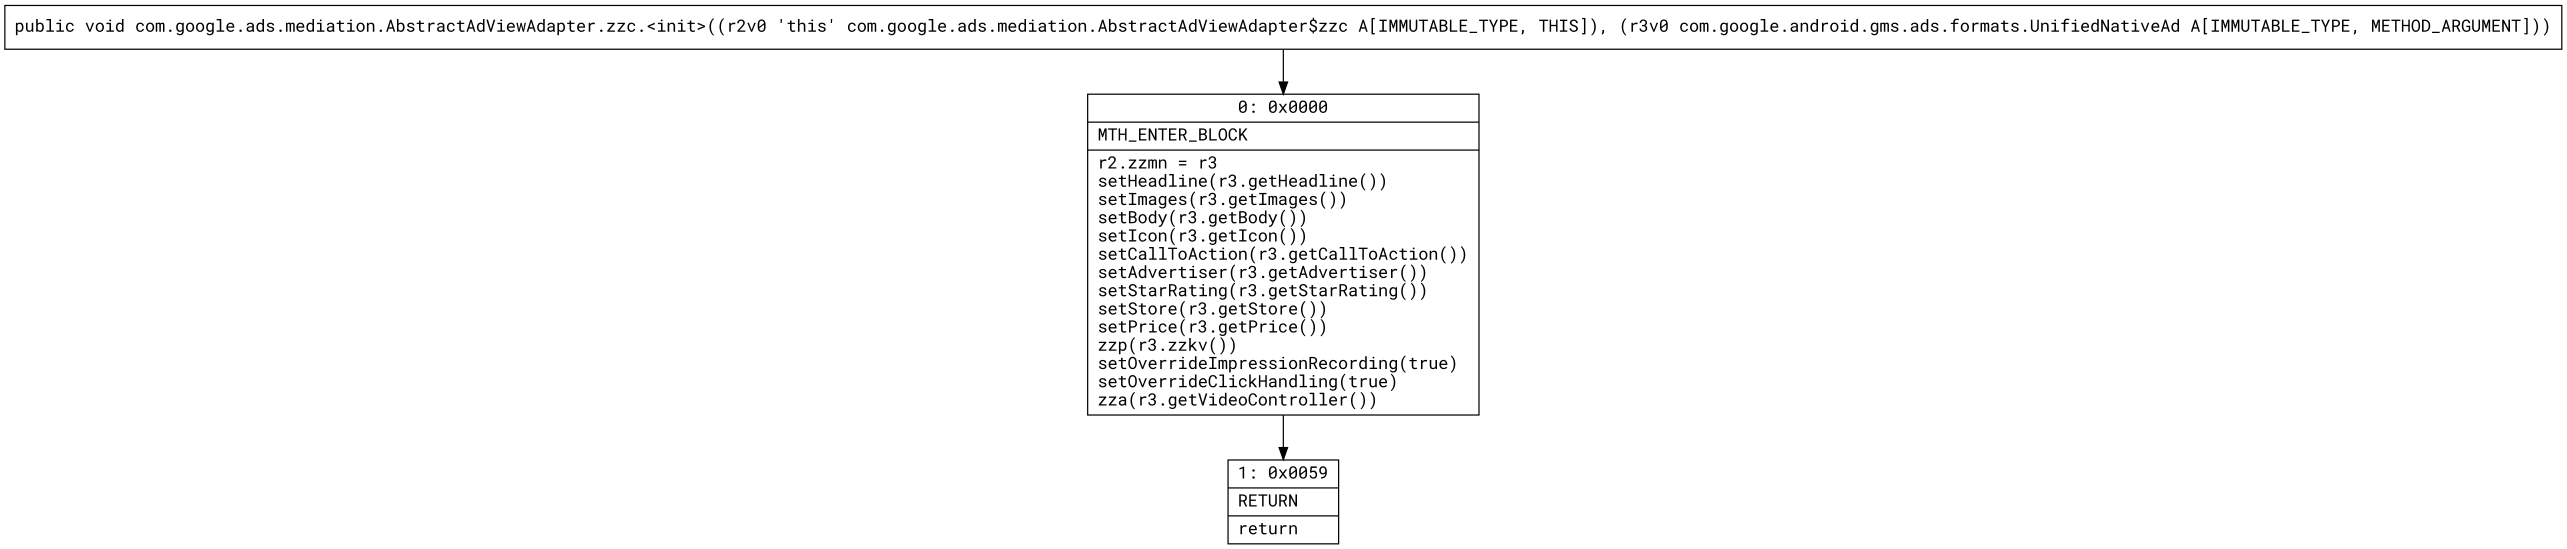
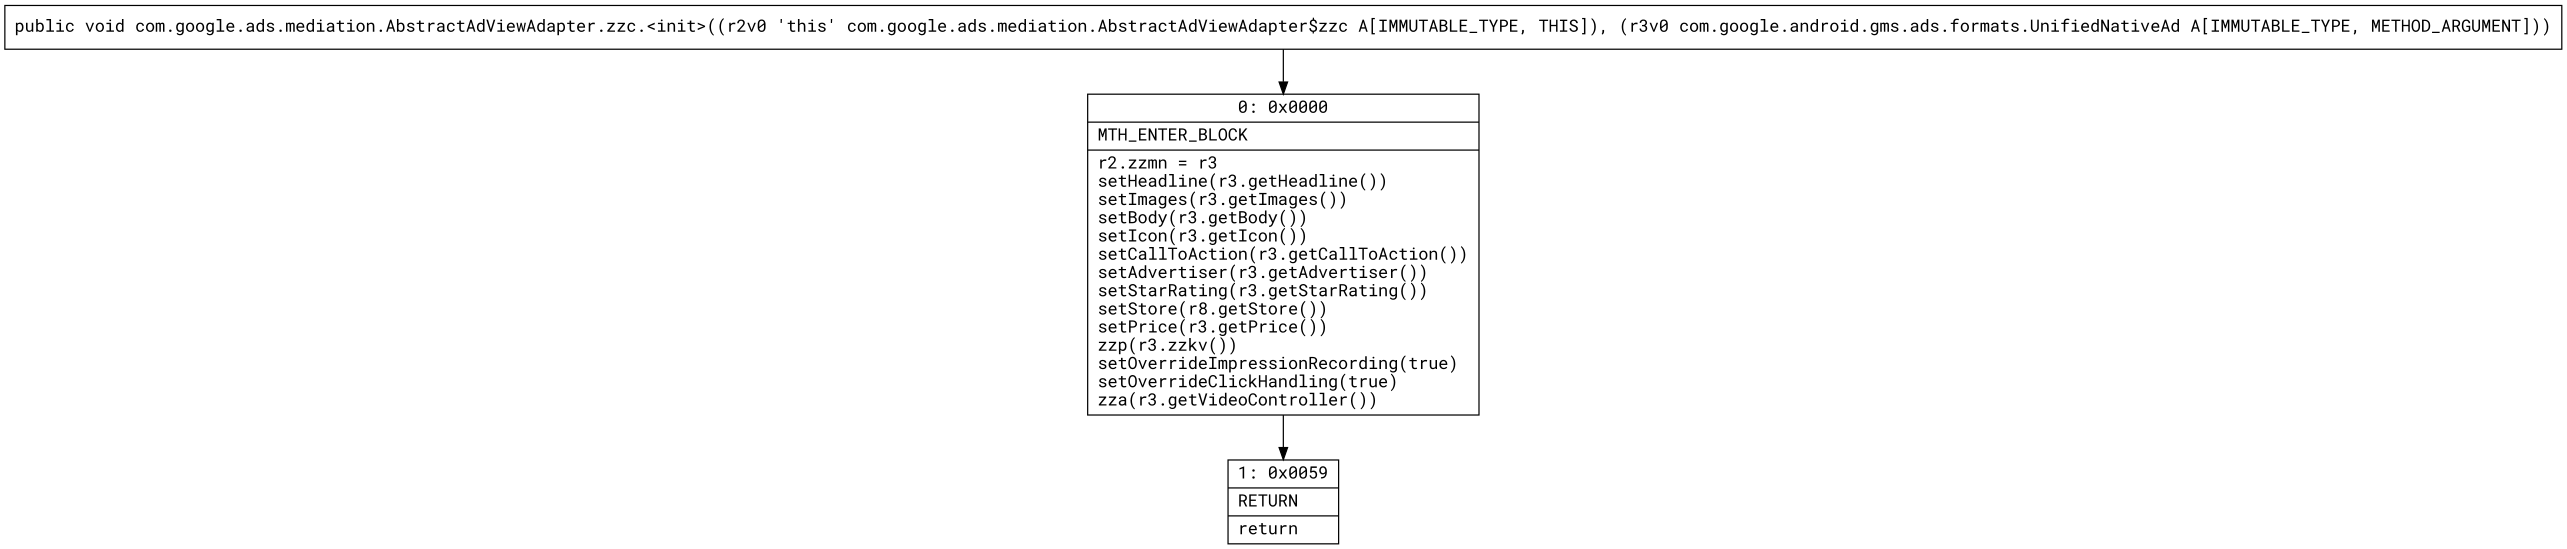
node "0: 0x0000": text "setStore(r3.getStore())" -> "setStore(r8.getStore())"
